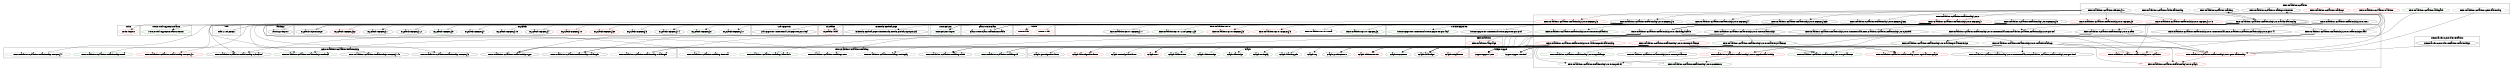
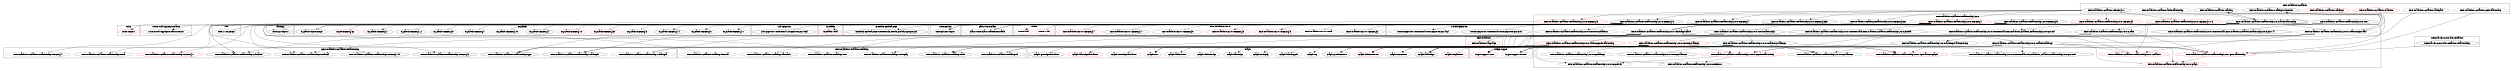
node "Text::Tradition::Collation::RelationshipStore::BEGIN@632": label "Text::Tradition::Collation::RelationshipStore::BEGIN@632" -> "Text::Tradition::Reading::RelationshipStore::BEGIN@632"
node "TryCatch::BEGIN@32": label "TryCatch::BEGIN@32" -> "Scope::BEGIN@32"
node "Text::Tradition::Error::BEGIN@4": added
node "Text::Tradition::Error::SWASHNEW@9": label "Text::Tradition::Error::SWASHNEW@9" -> "Text::Tradition::Error::BEGIN@9"
